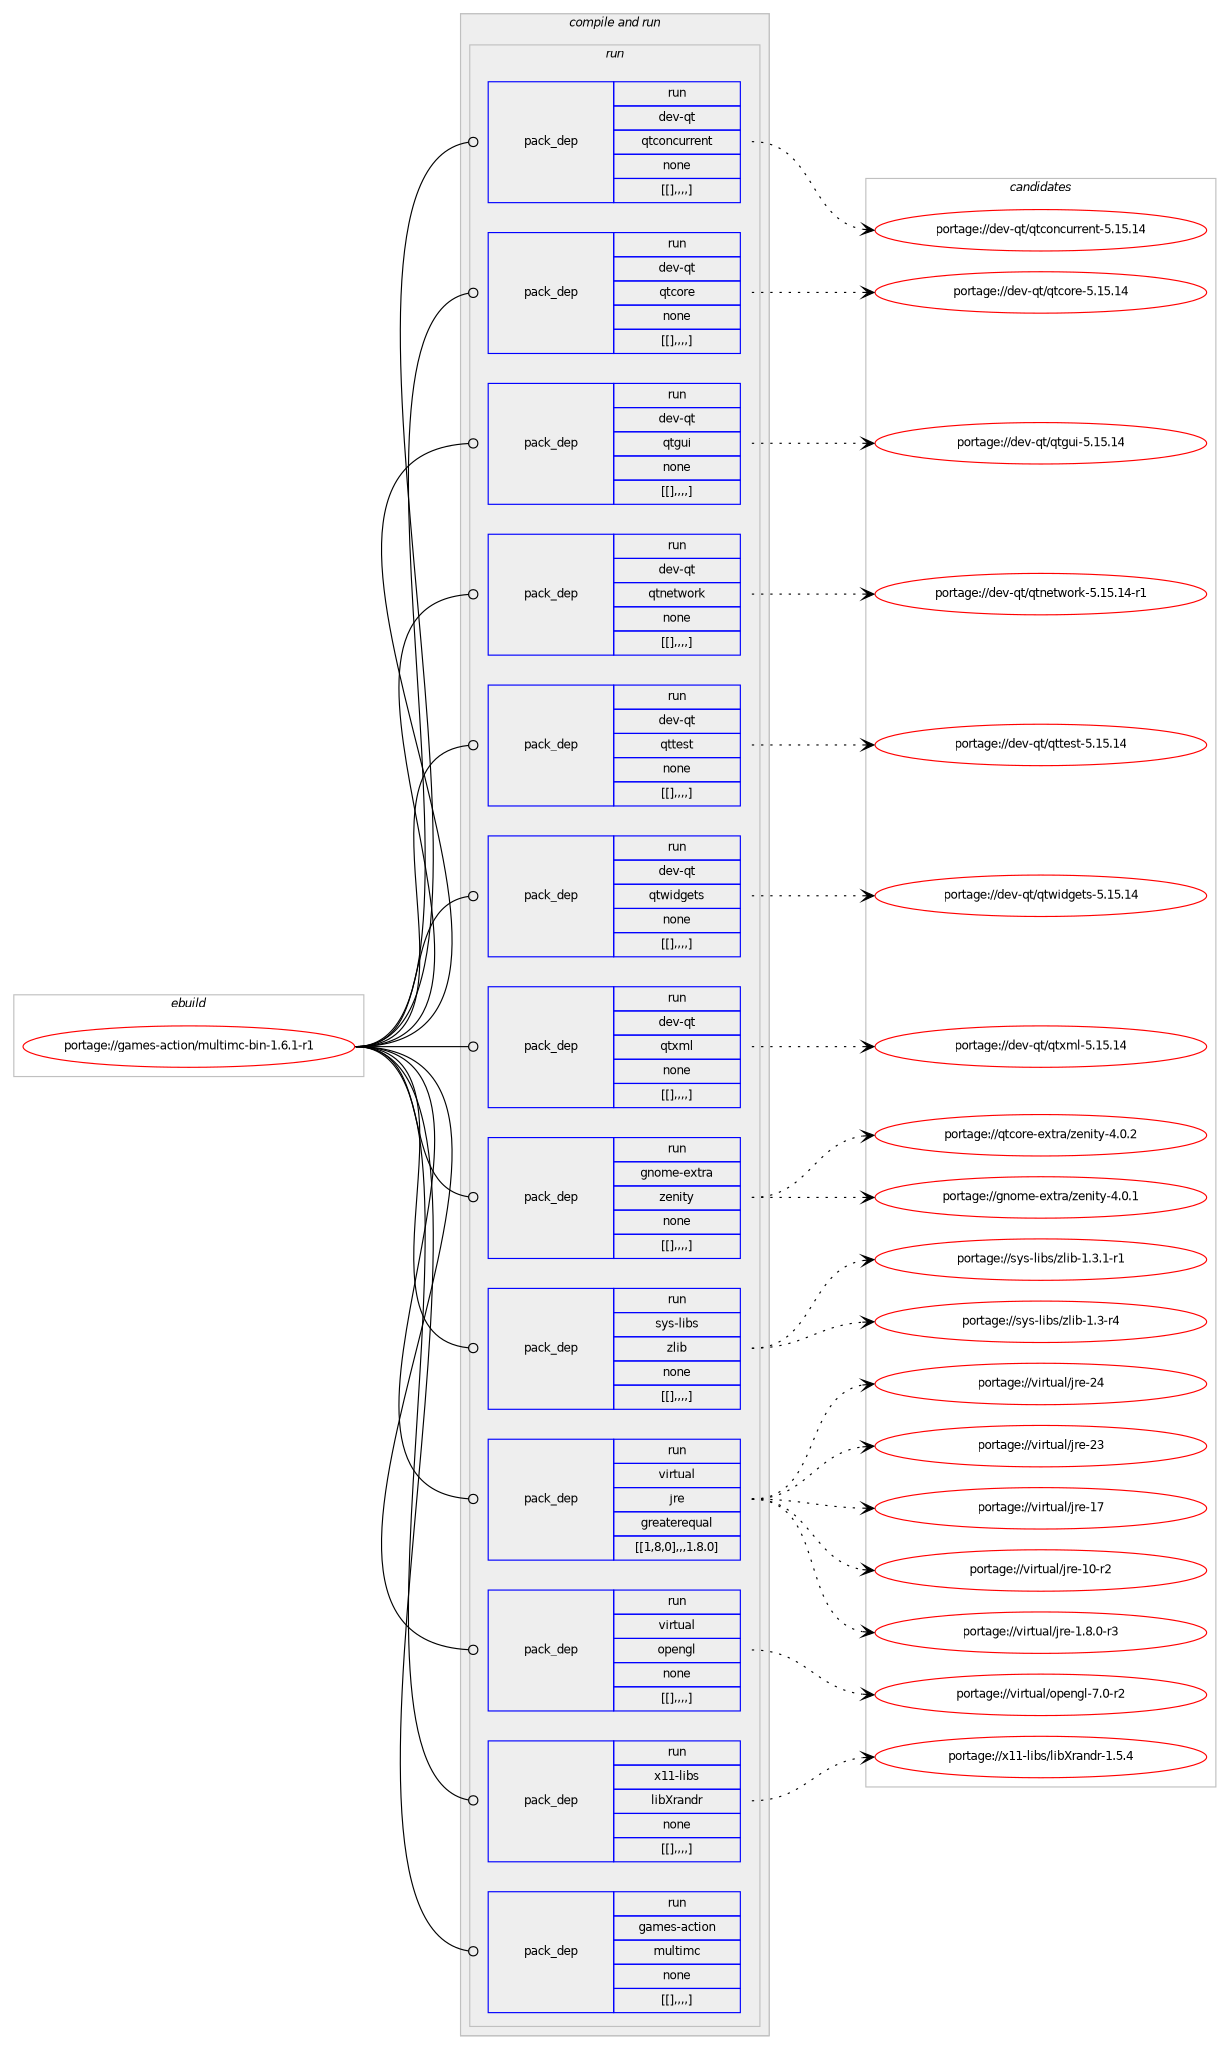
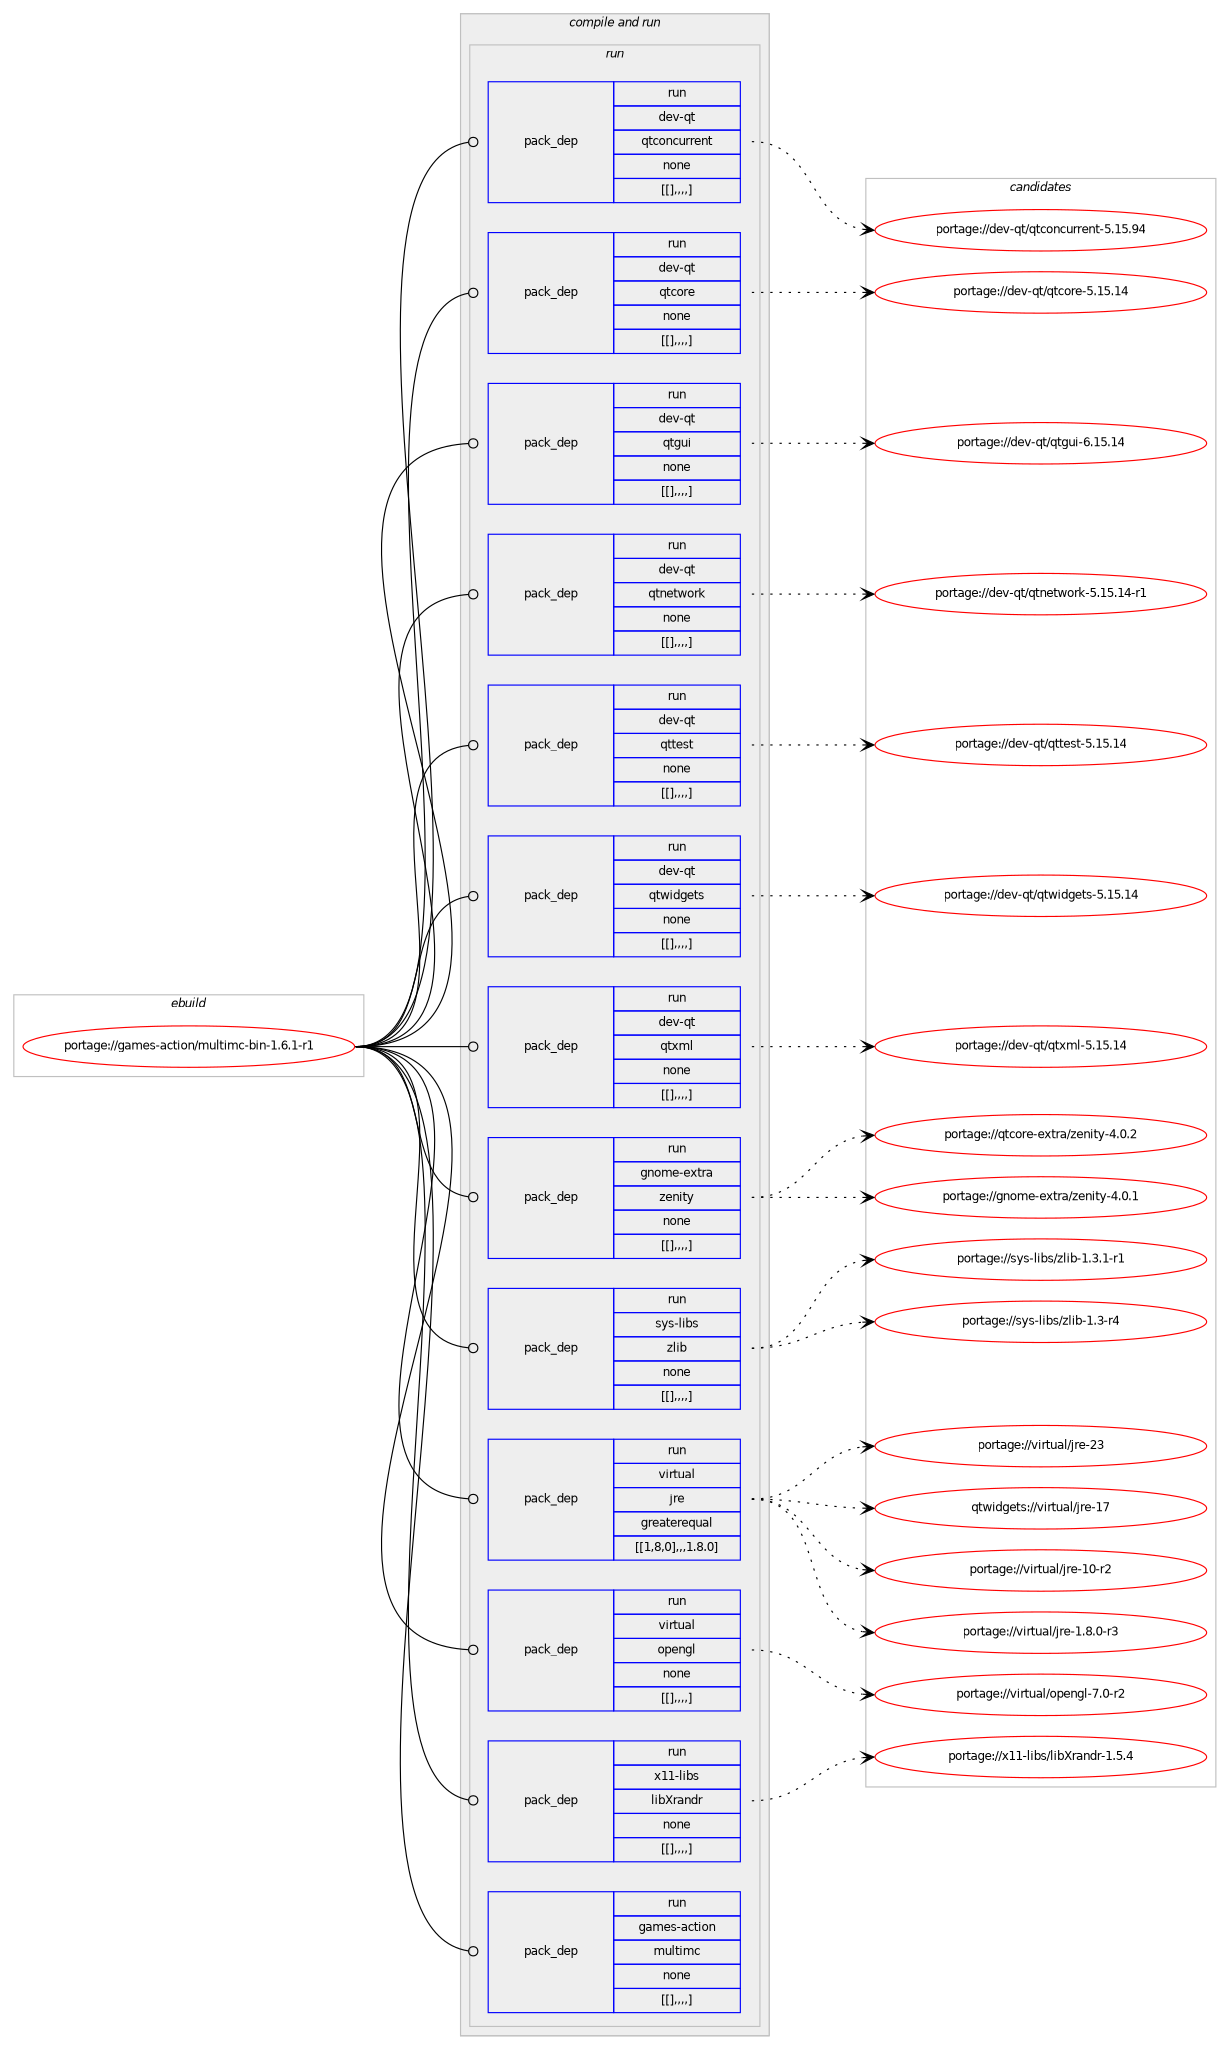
node "portage://dev-qt/qtconcurrent-5.15.14": label "portage://dev-qt/qtconcurrent-5.15.14" -> "portage://dev-qt/qtconcurrent-5.15.94"
node "portage://dev-qt/qtgui-5.15.14": label "portage://dev-qt/qtgui-5.15.14" -> "portage://dev-qt/qtgui-6.15.14"
node "portage://virtual/jre-24": removed
node "portage://virtual/jre-17": label "portage://virtual/jre-17" -> "qtwidgets://virtual/jre-17"
